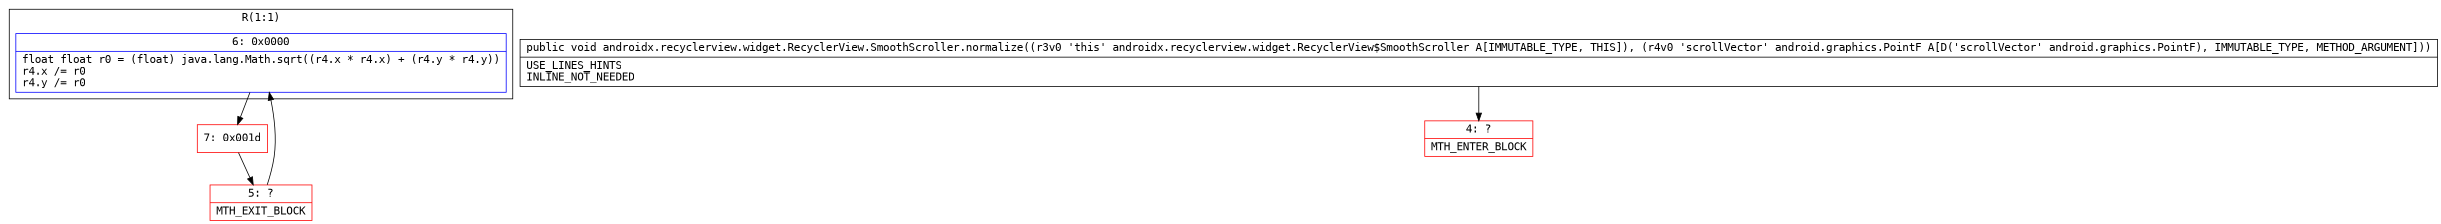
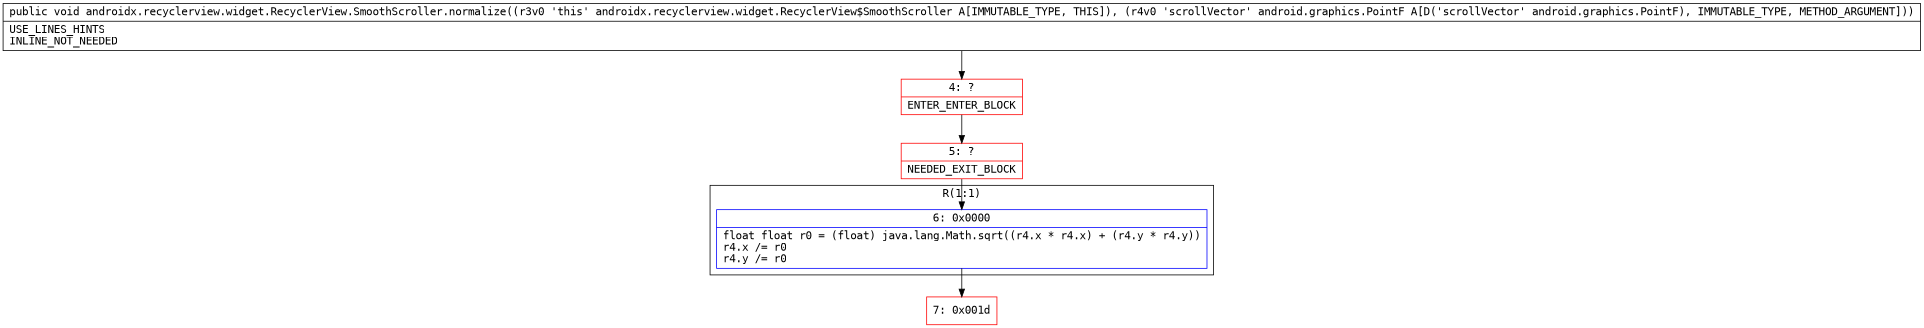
node "4: ?": text "MTH_ENTER_BLOCK" -> "ENTER_ENTER_BLOCK"
edge "7: 0x001d" -> "5: ?": now "4: ?" -> "5: ?"
node "5: ?": text "MTH_EXIT_BLOCK" -> "NEEDED_EXIT_BLOCK"
